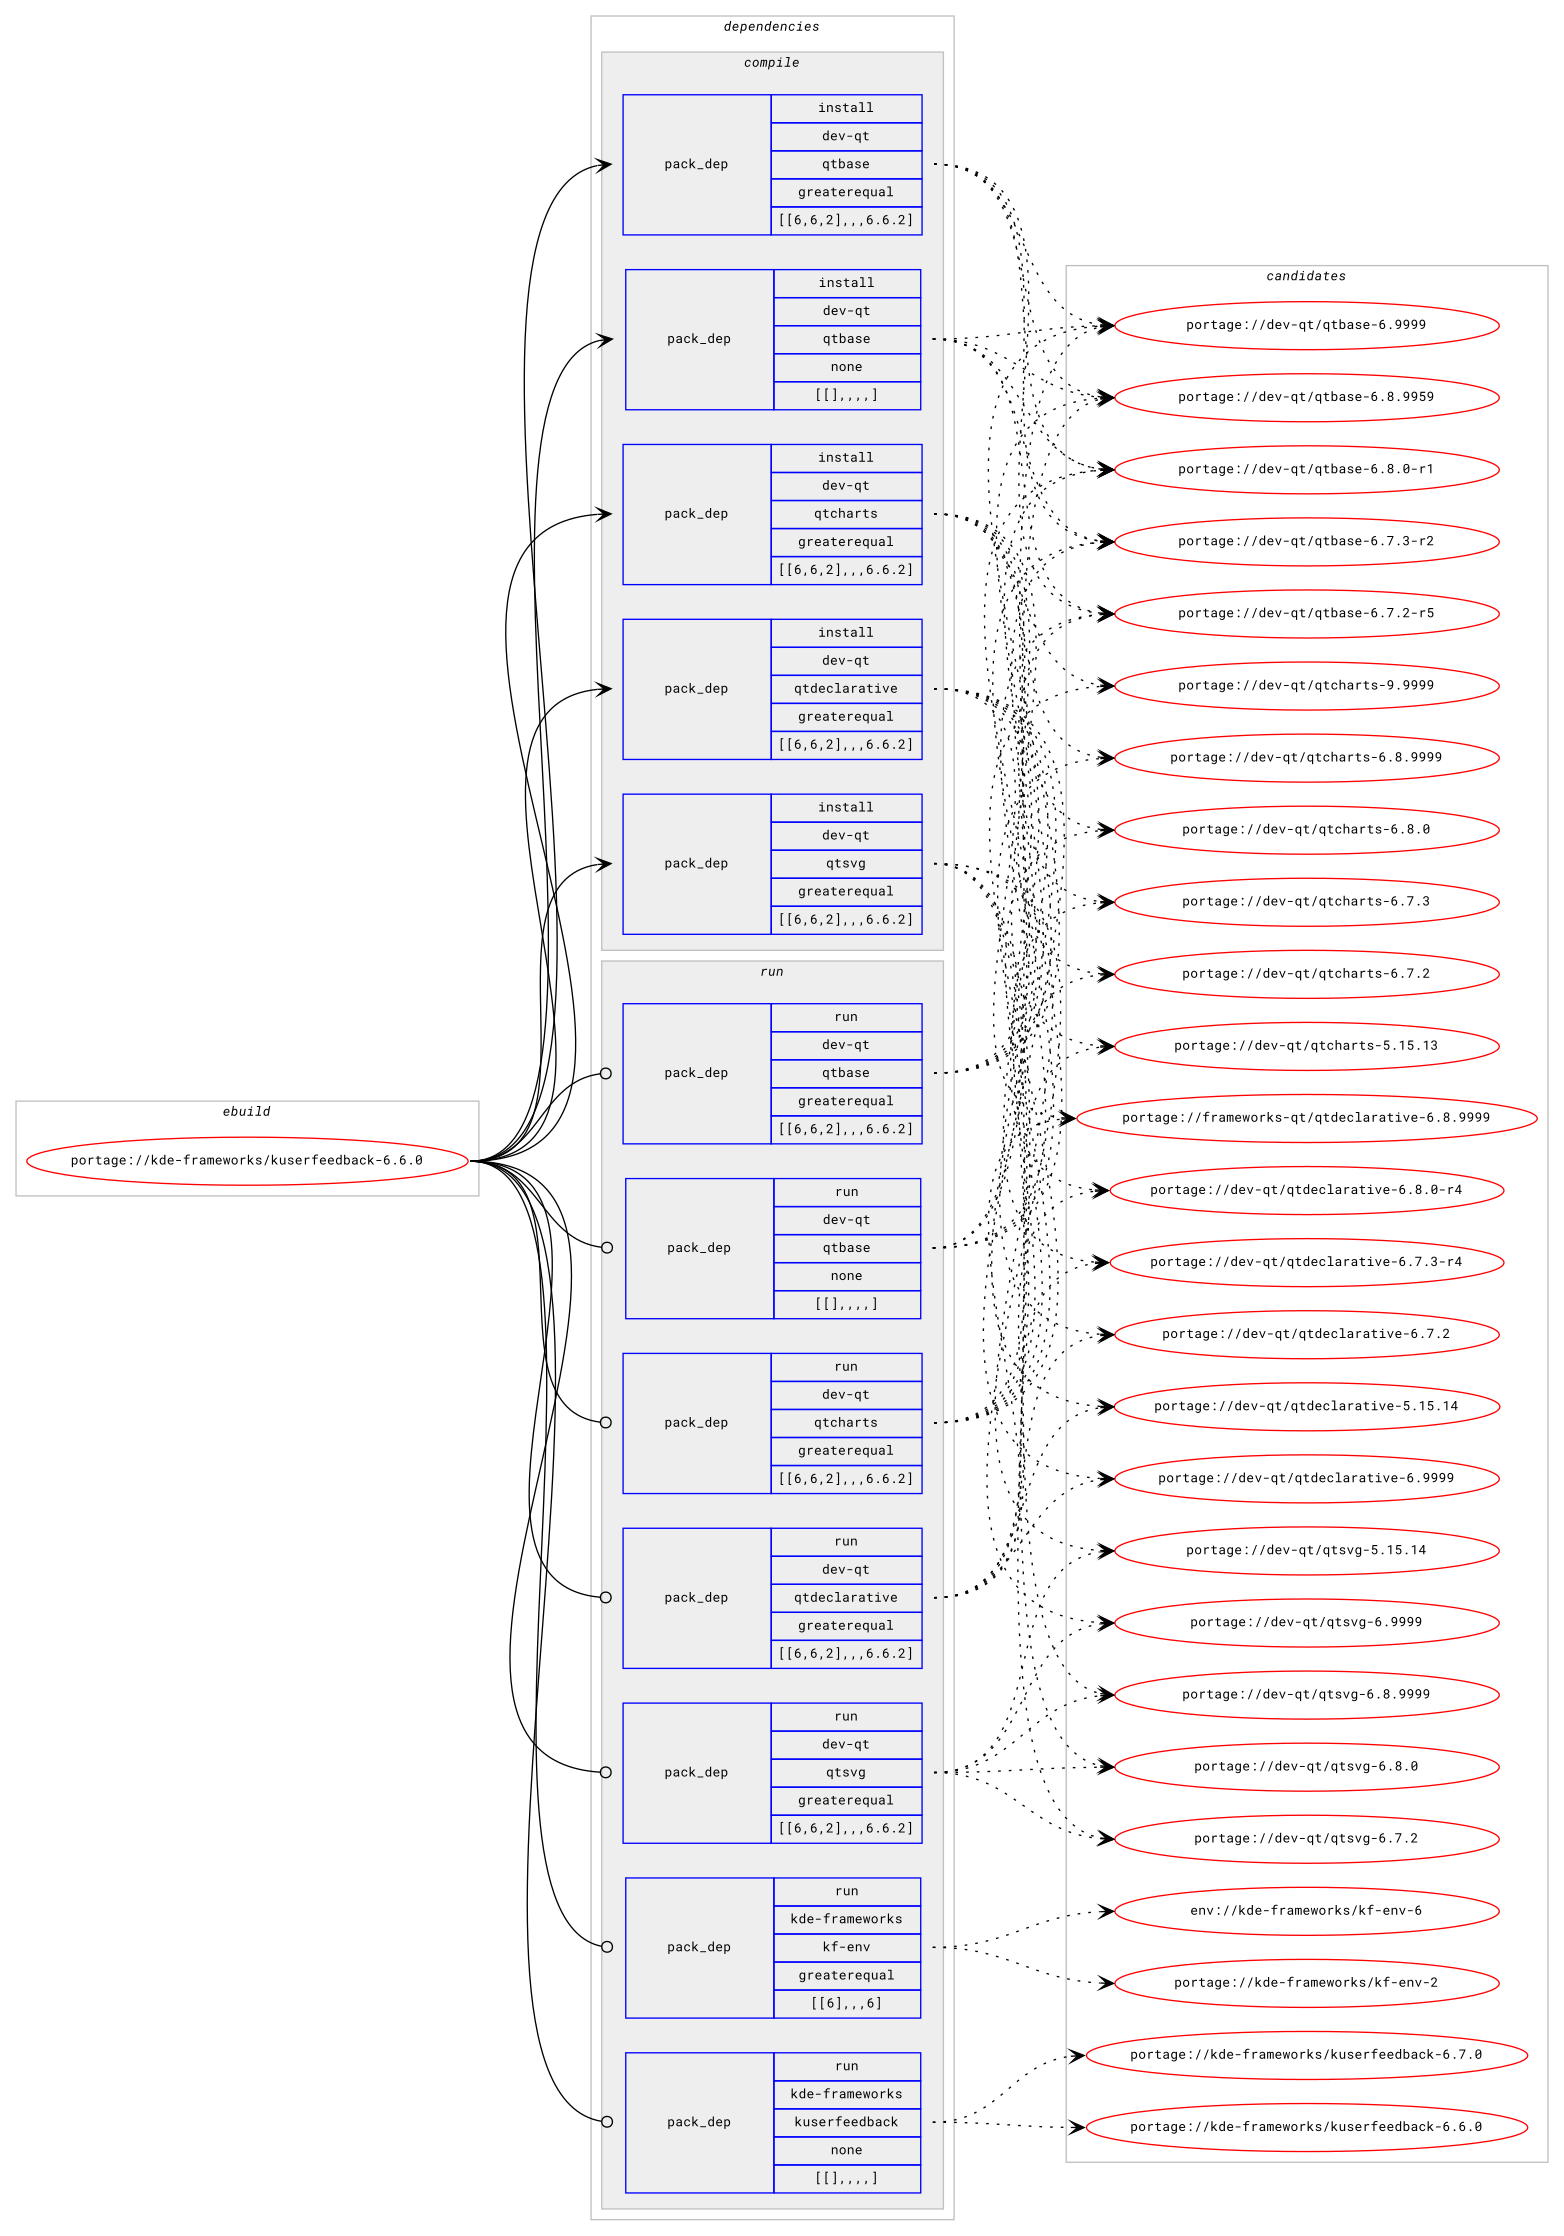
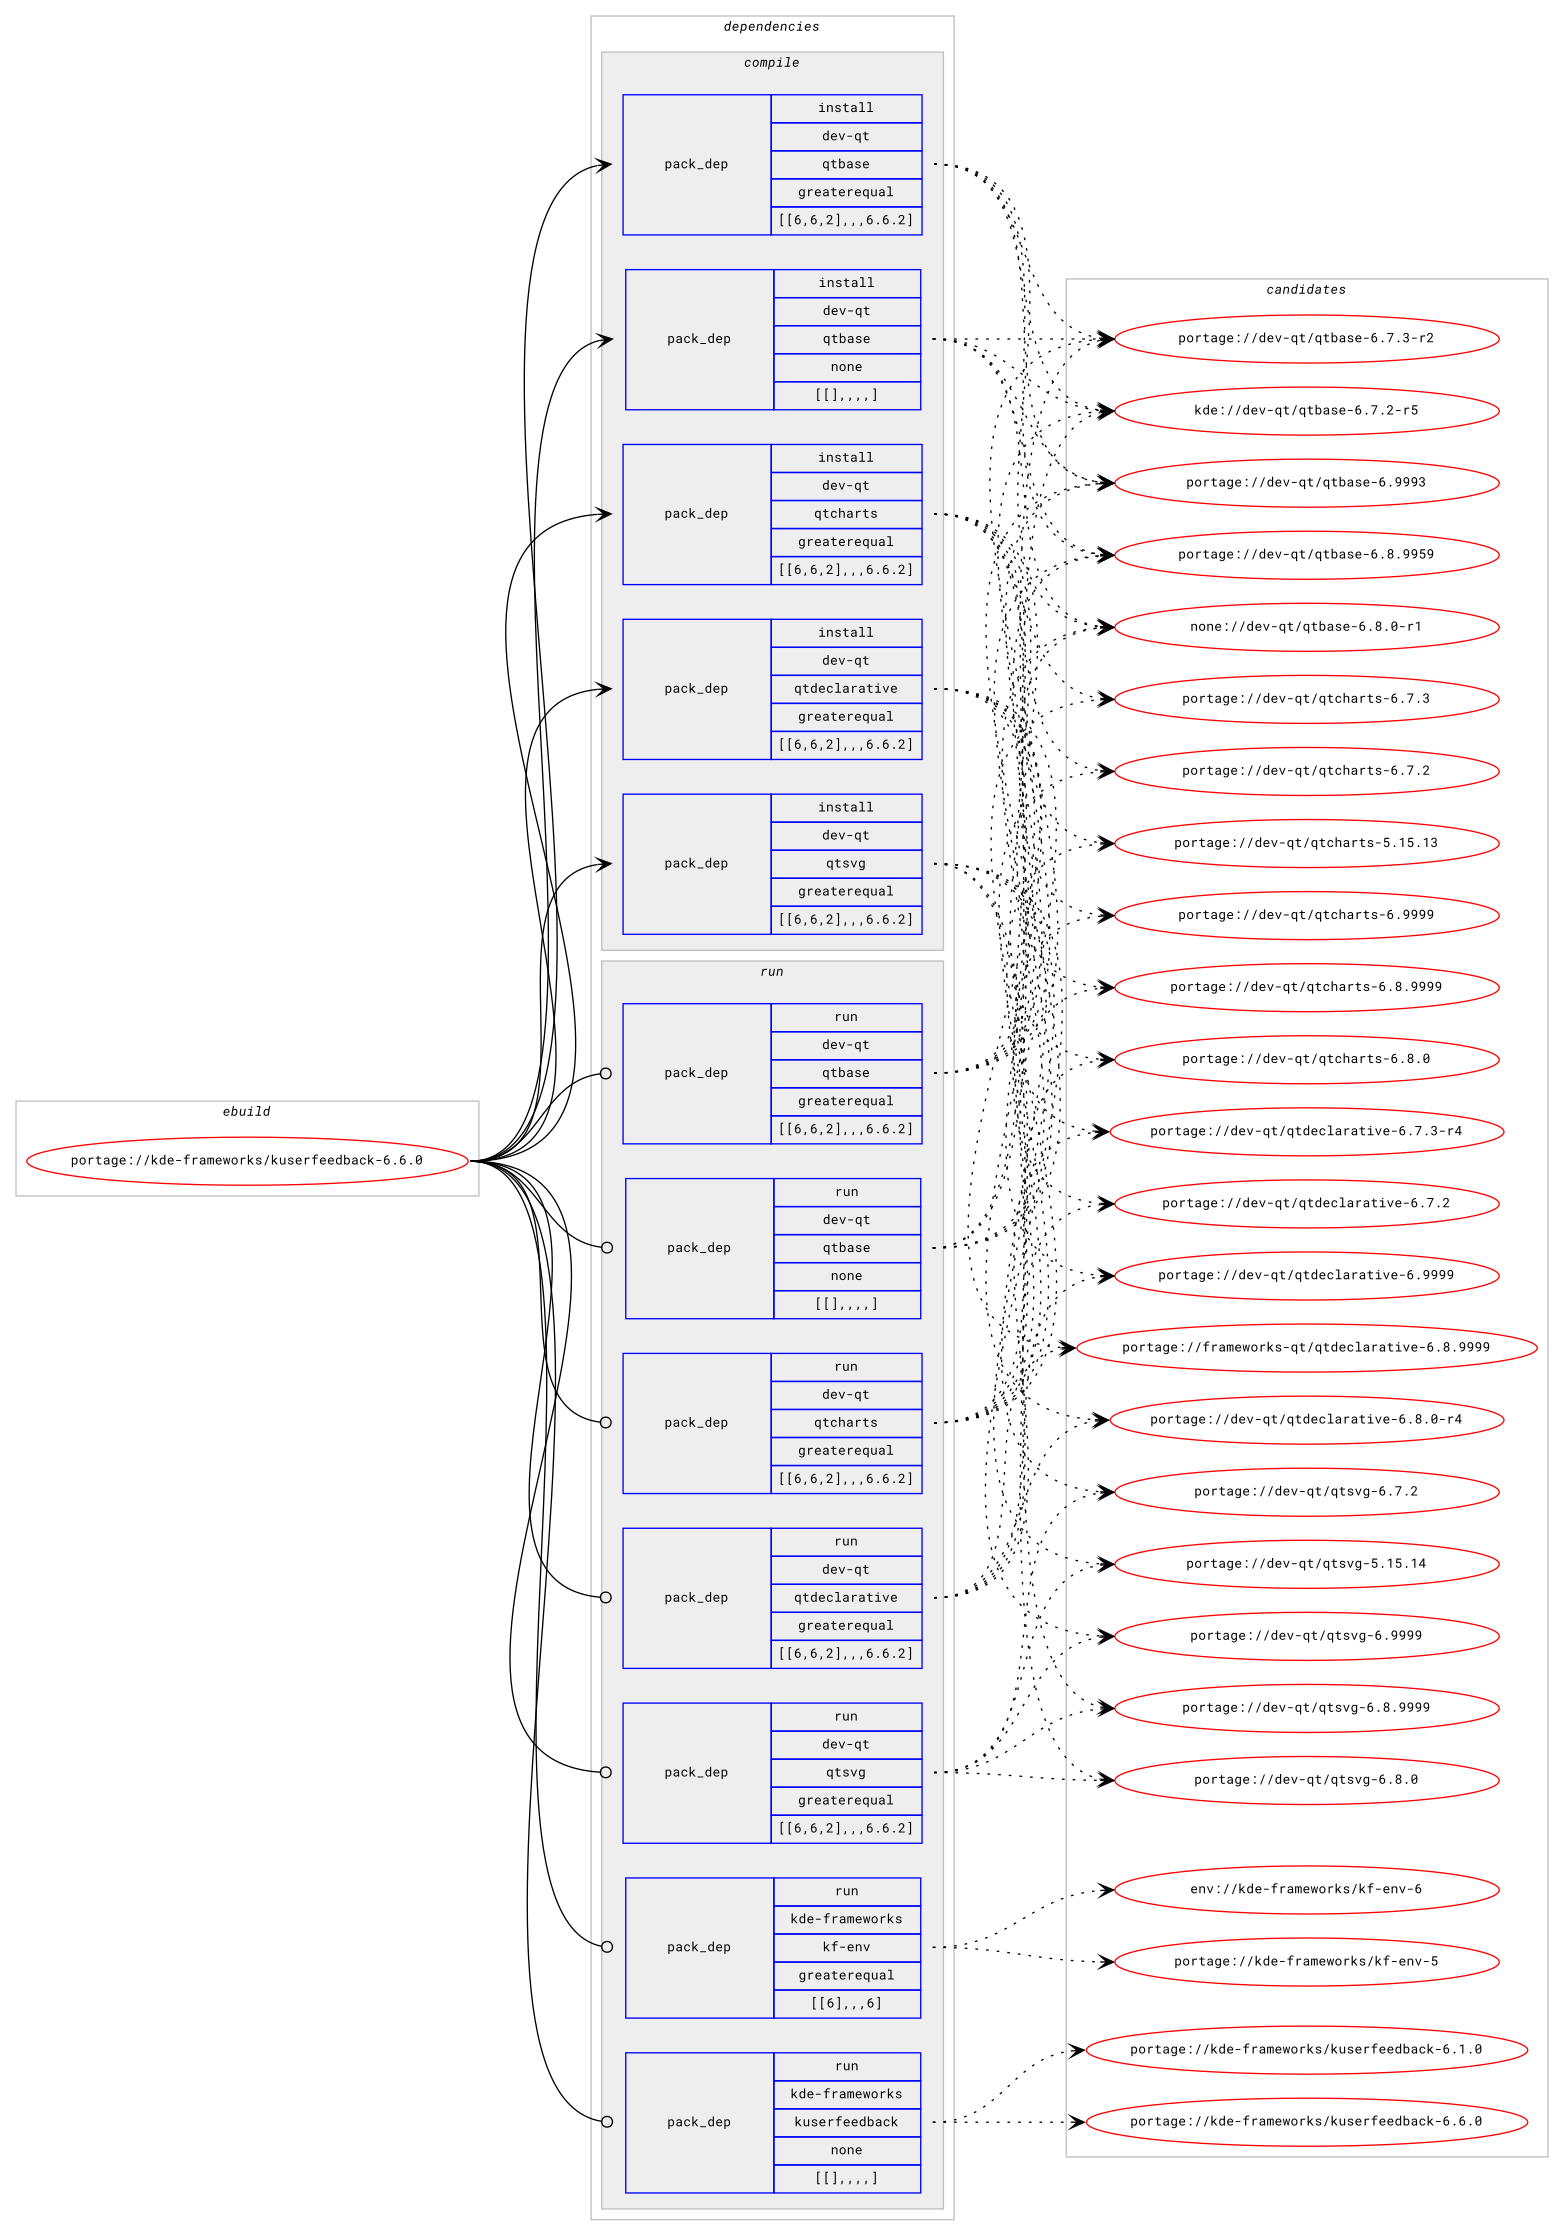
node "portage://dev-qt/qtbase-6.9999": label "portage://dev-qt/qtbase-6.9999" -> "portage://dev-qt/qtbase-6.9993"
node "portage://dev-qt/qtbase-6.8.0-r1": label "portage://dev-qt/qtbase-6.8.0-r1" -> "none://dev-qt/qtbase-6.8.0-r1"
node "portage://dev-qt/qtbase-6.7.2-r5": label "portage://dev-qt/qtbase-6.7.2-r5" -> "kde://dev-qt/qtbase-6.7.2-r5"
node "portage://dev-qt/qtcharts-9.9999": label "portage://dev-qt/qtcharts-9.9999" -> "portage://dev-qt/qtcharts-6.9999"
node "portage://dev-qt/qtdeclarative-5.15.14": removed
node "portage://kde-frameworks/kf-env-2": label "portage://kde-frameworks/kf-env-2" -> "portage://kde-frameworks/kf-env-5"
node "portage://kde-frameworks/kuserfeedback-6.7.0": label "portage://kde-frameworks/kuserfeedback-6.7.0" -> "portage://kde-frameworks/kuserfeedback-6.1.0"
